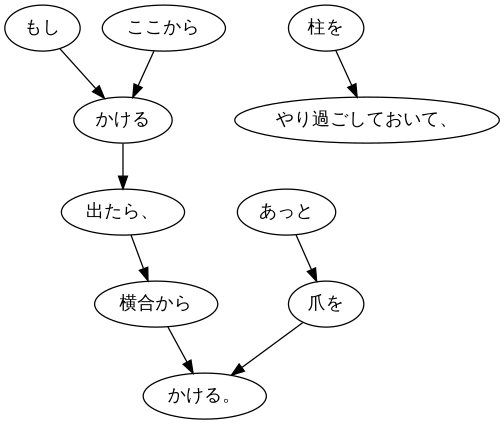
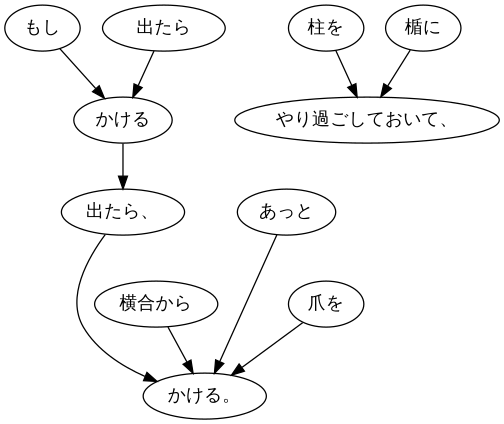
node "ここから": label "ここから" -> "出たら"
node "楯に": added
edge "出たら、" -> "横合から": now "出たら、" -> "かける。"
edge "あっと" -> "爪を": now "あっと" -> "かける。"
